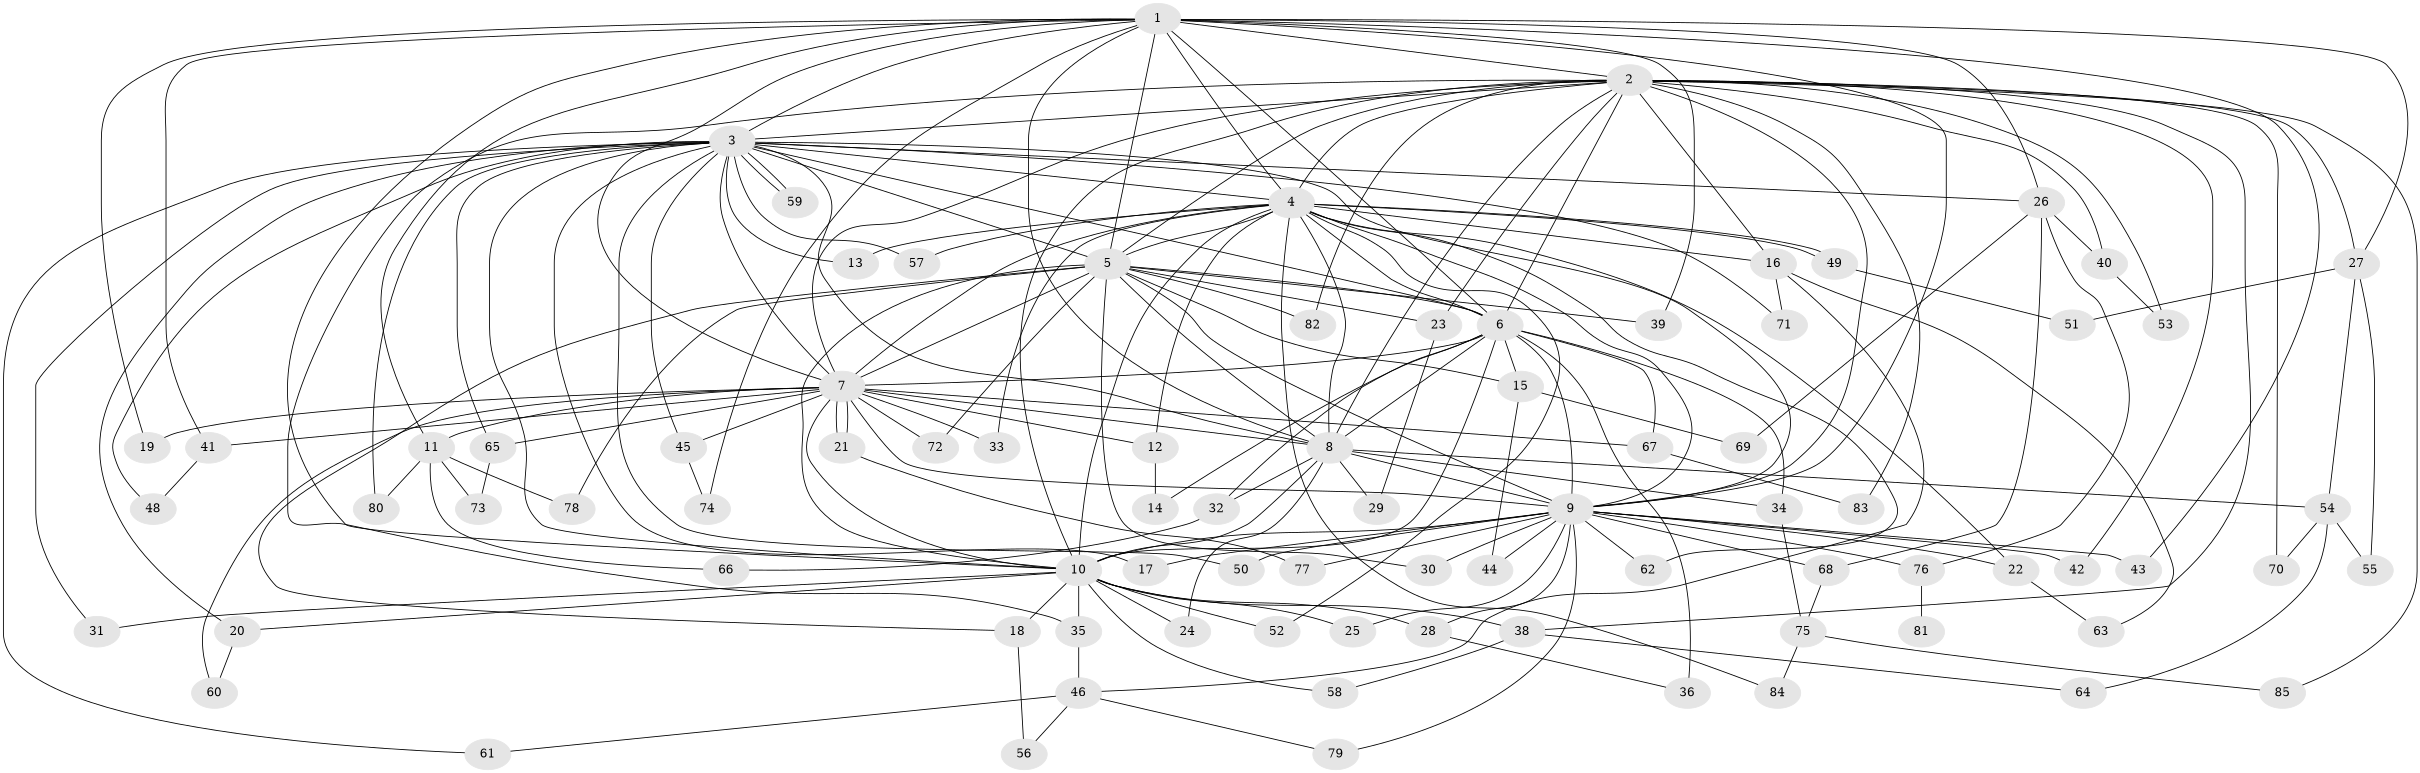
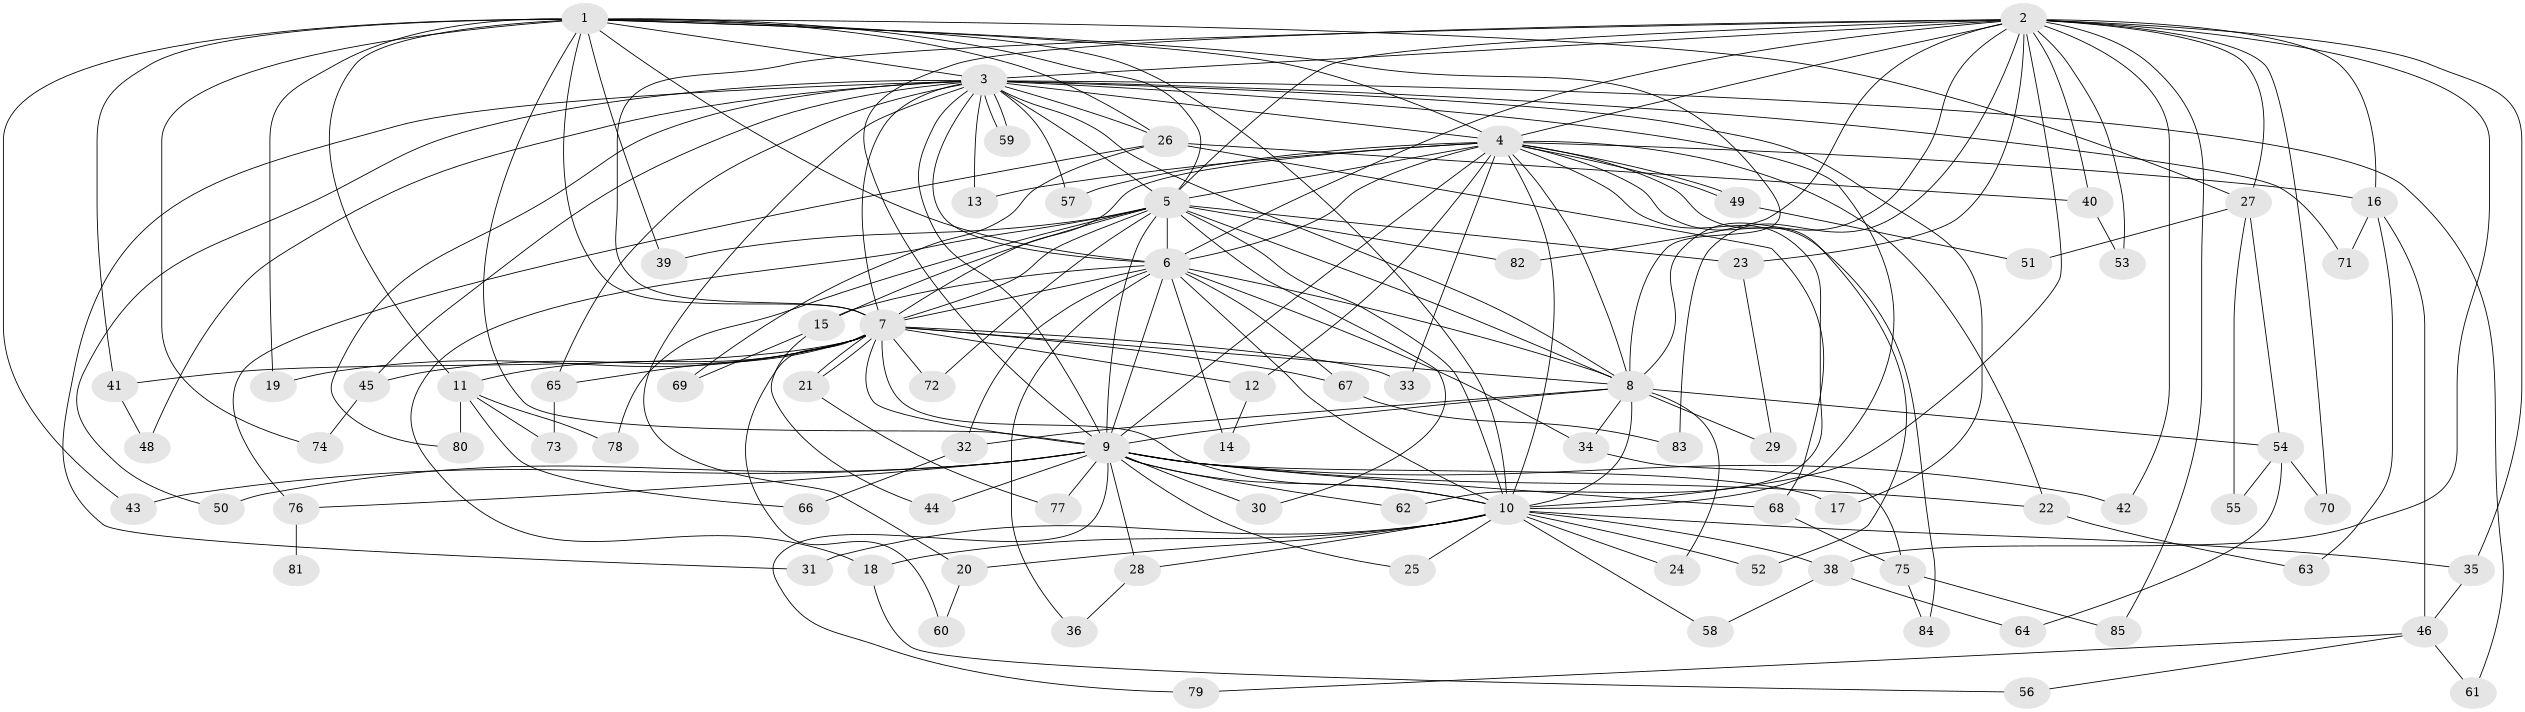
edge "1" -- "2": removed
